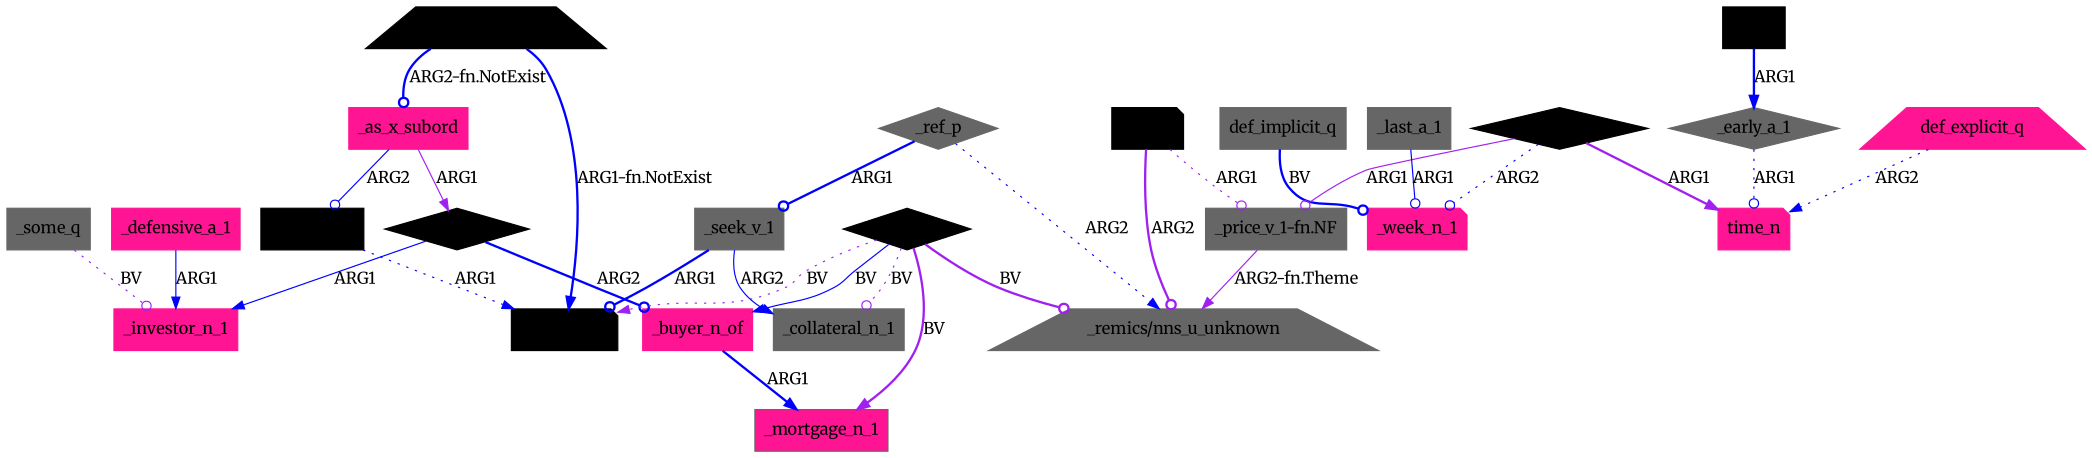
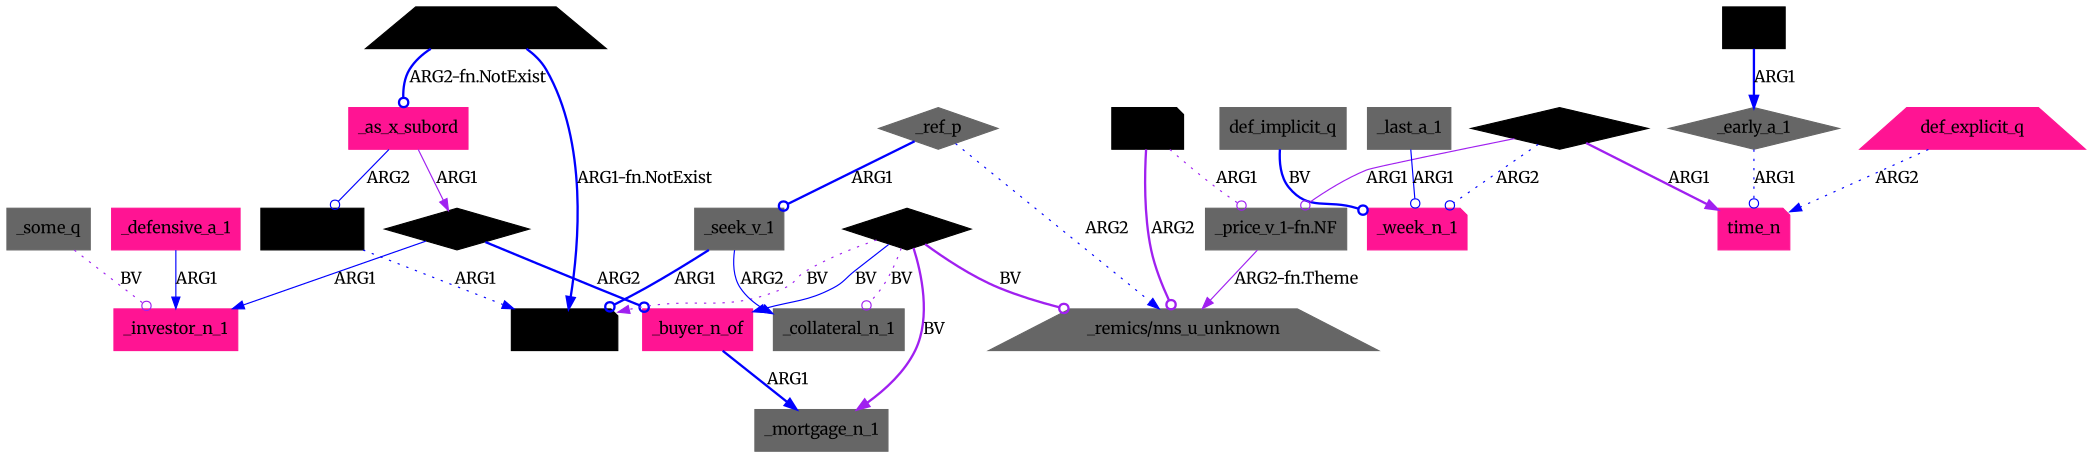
node "_mortgage_n_1": fillcolor deeppink -> gray40
